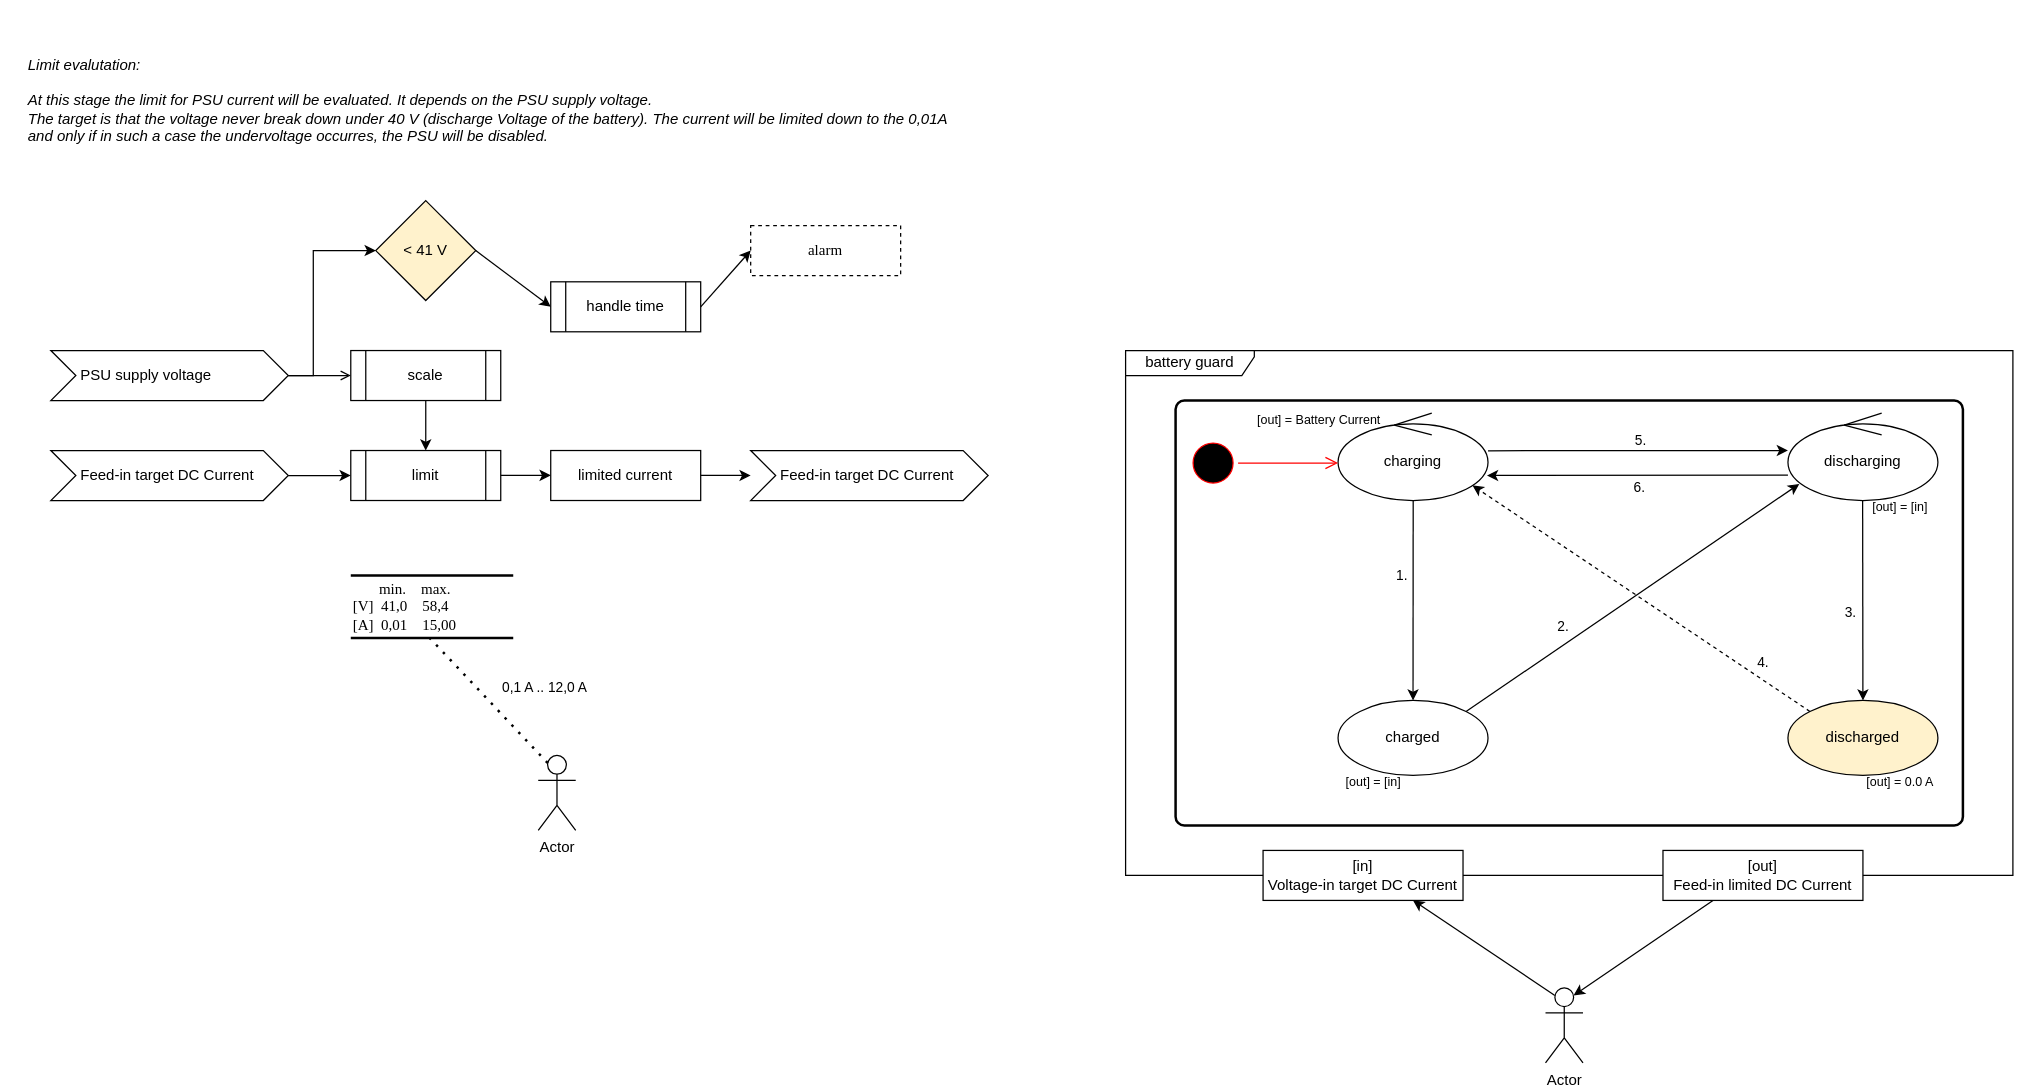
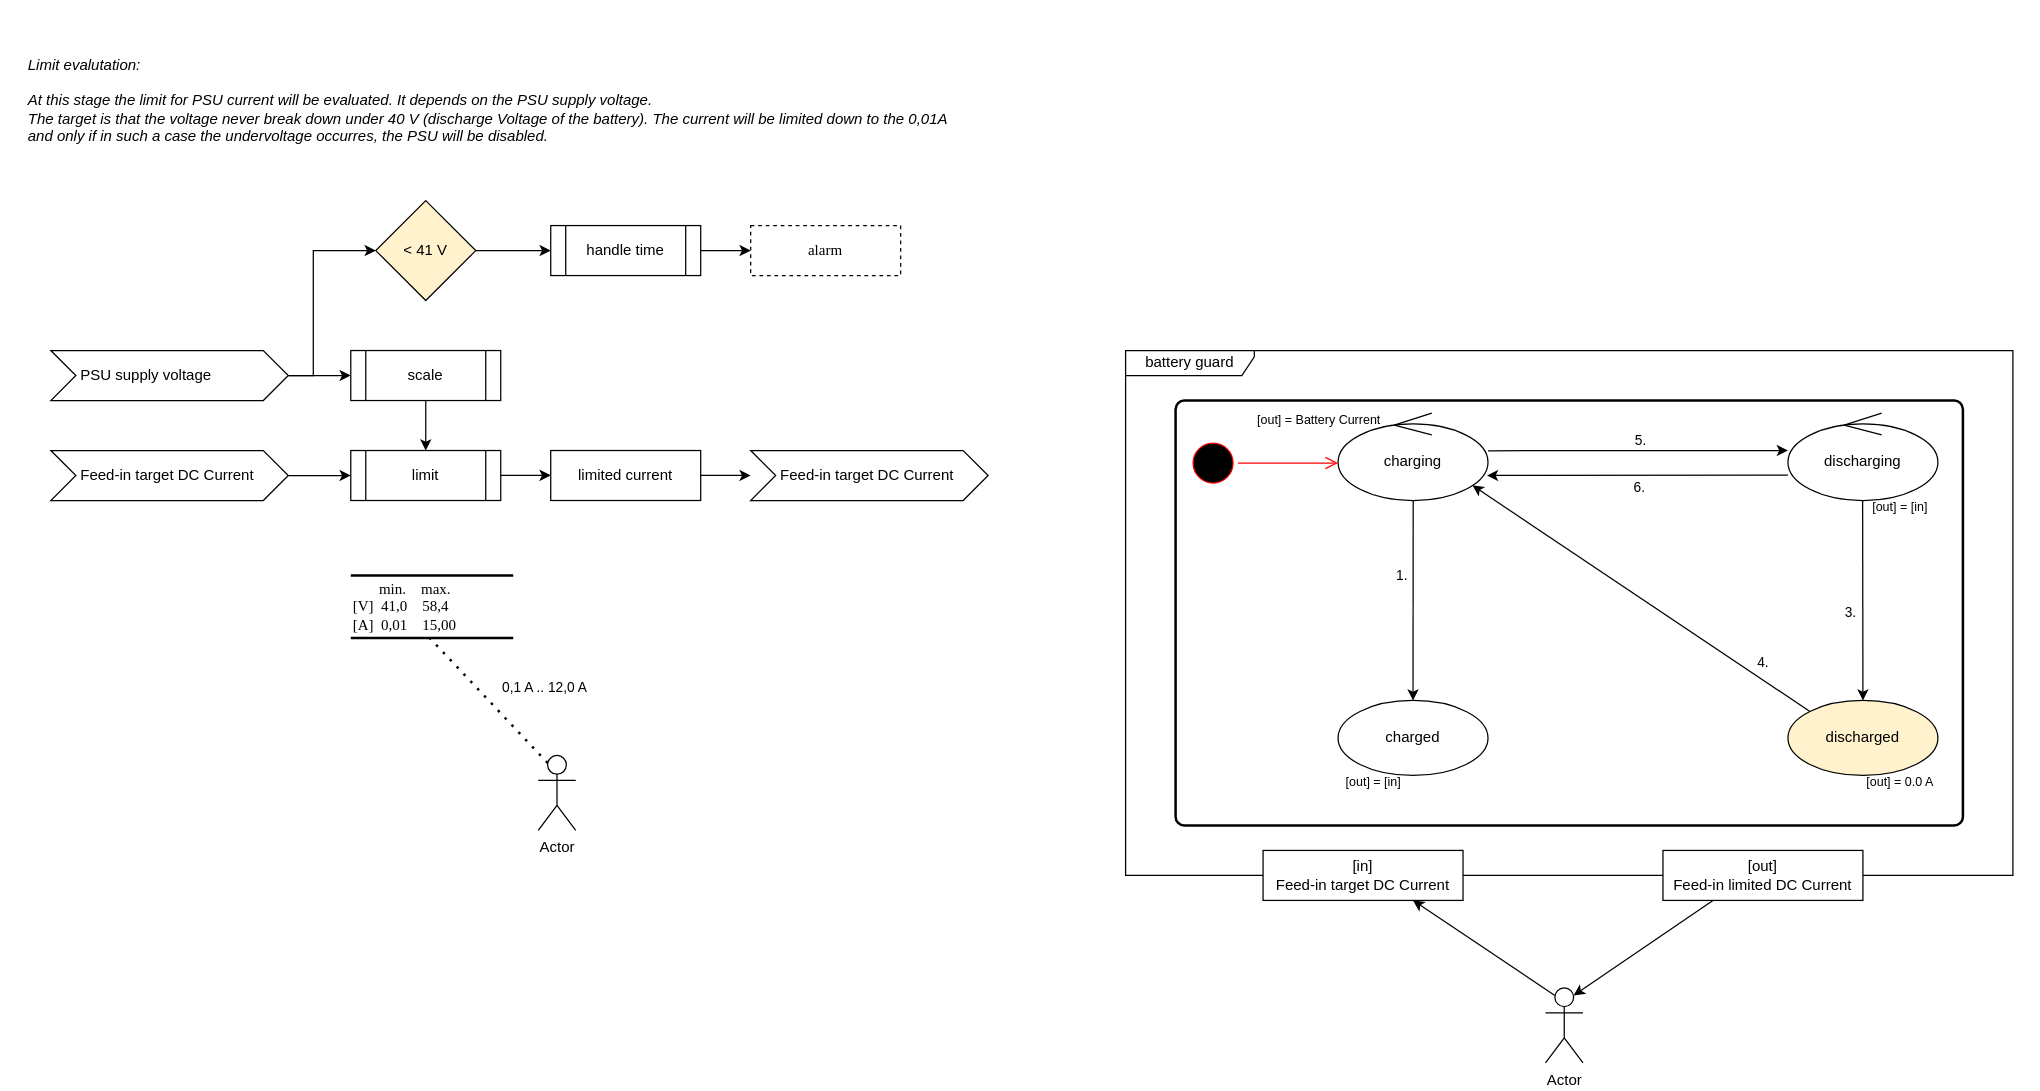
node "handle time": moved (626, 307) -> (626, 251)
edge "PSU supply voltage" -> "scale": arrowhead open -> classic
edge "charged" -> "discharging": removed, label "2."
edge "discharged" -> "charging": style dashed -> solid
node "[in] Voltage-in target DC Current": label "[in] Voltage-in target DC Current" -> "[in] Feed-in target DC Current"
